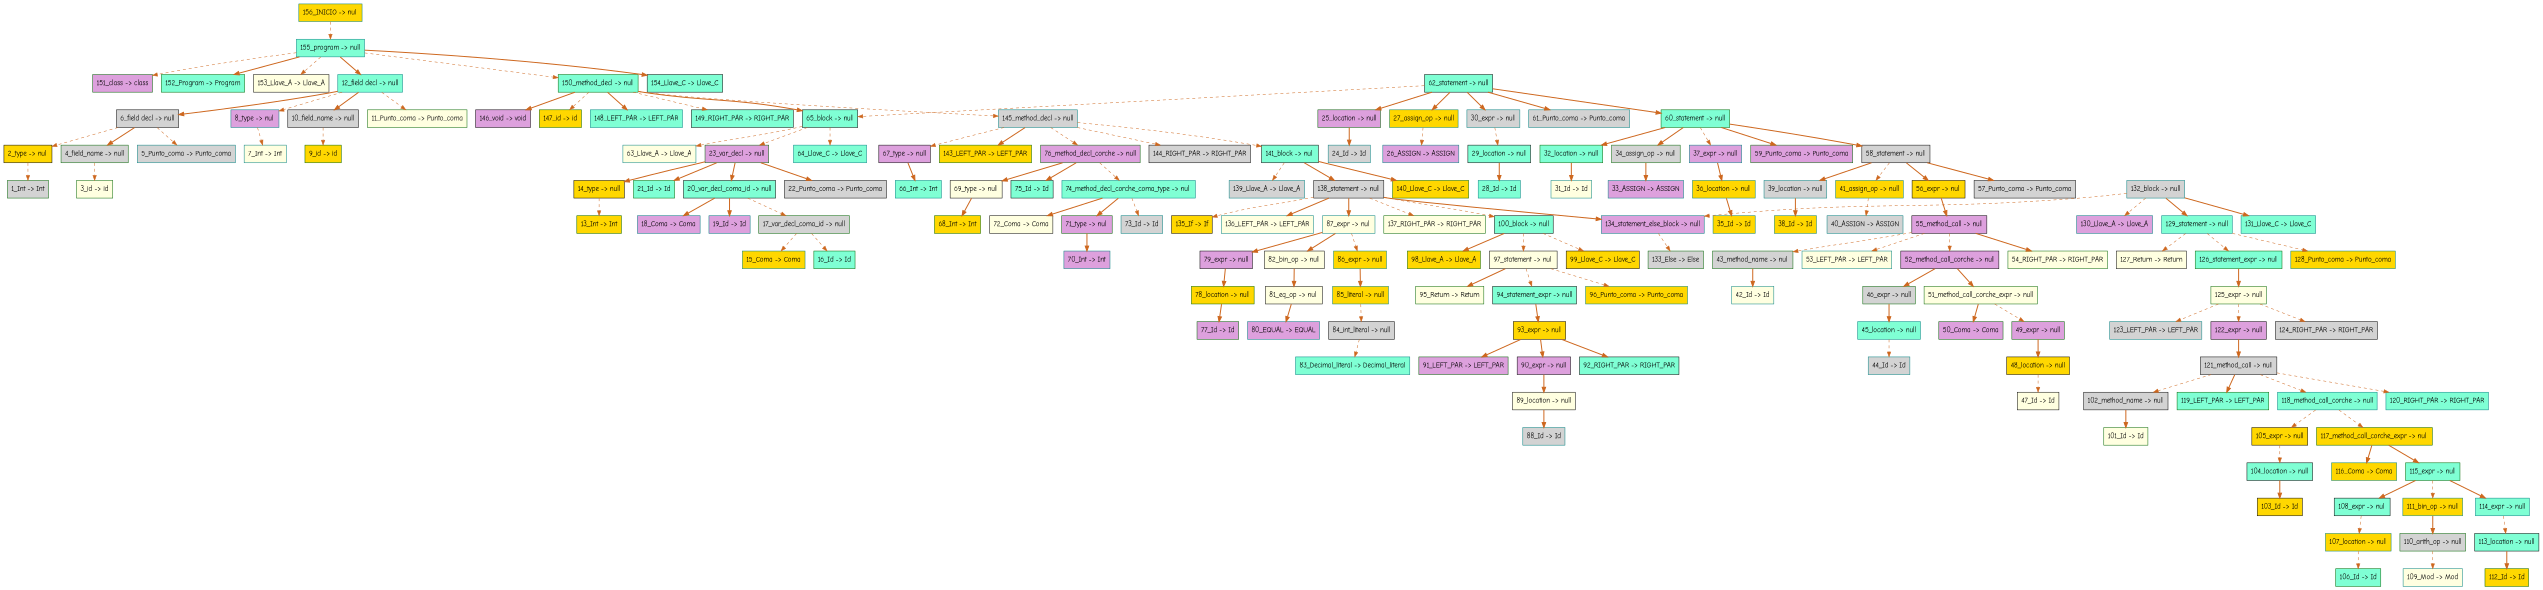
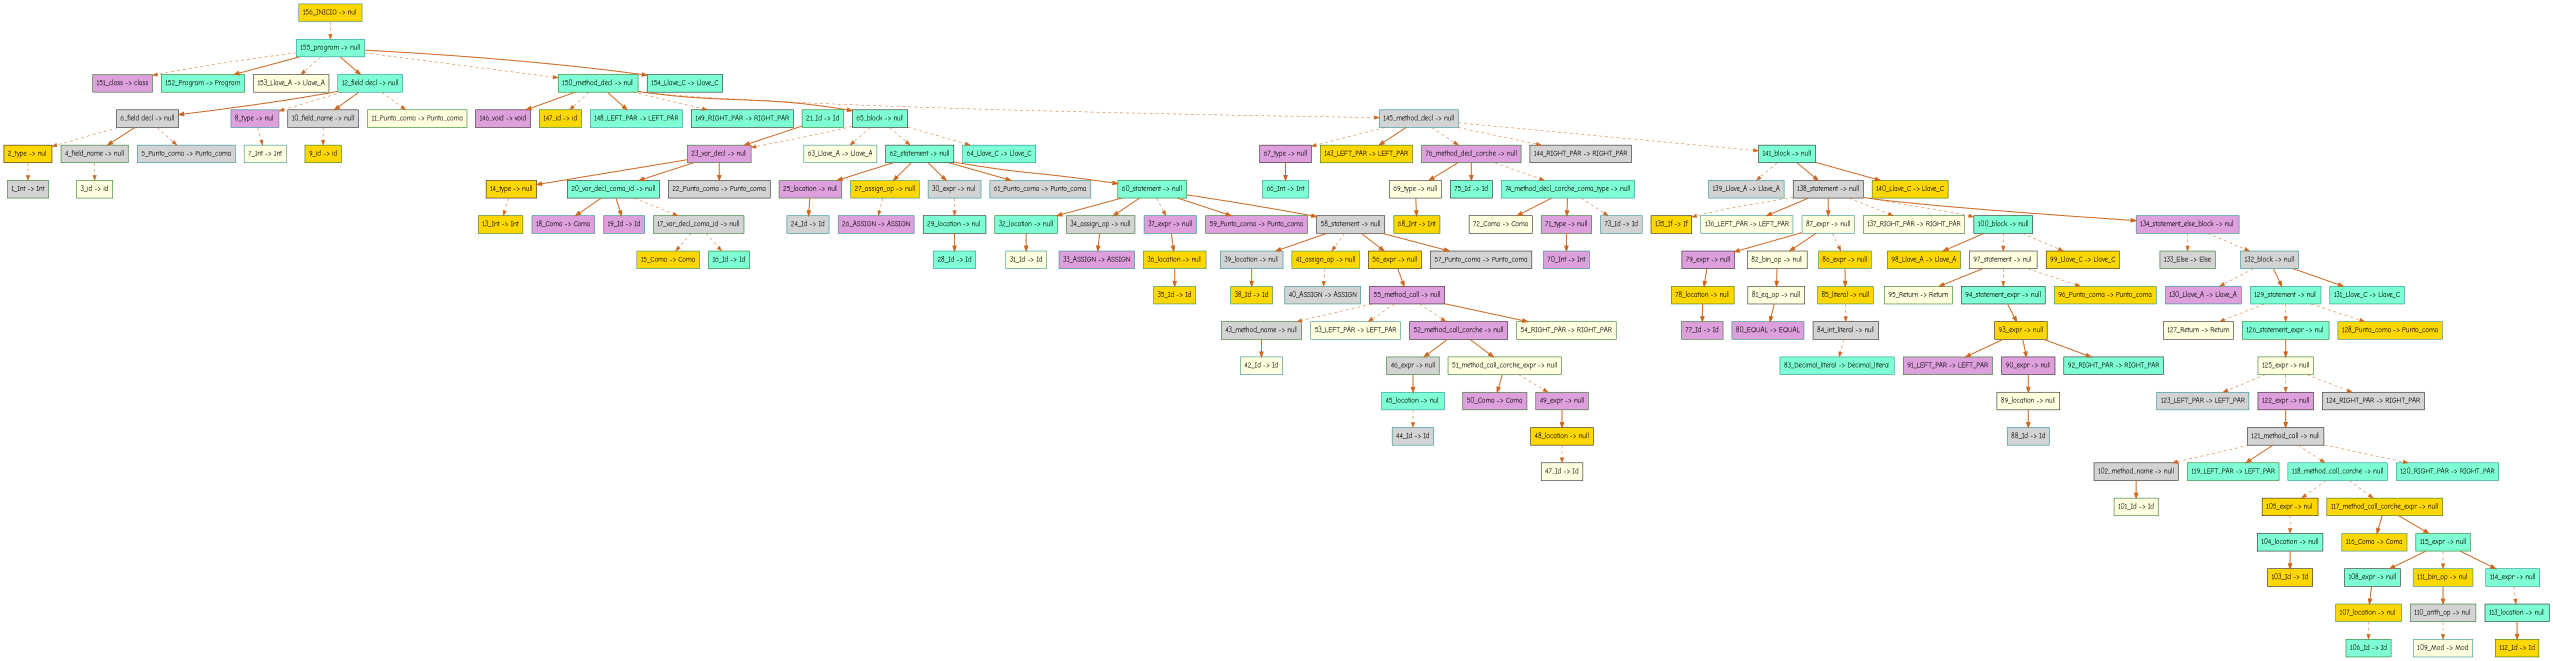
edge "62_statement -> null" -> "65_block -> null": reversed
edge "23_var_decl -> null" -> "21_Id -> Id": reversed
edge "132_block -> null" -> "134_statement_else_block -> null": reversed
edge "108_expr -> null" -> "107_location -> null": style dashed -> bold
